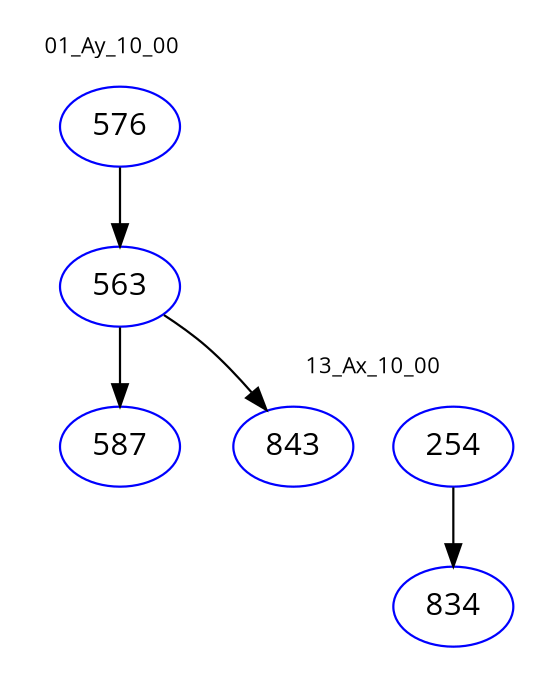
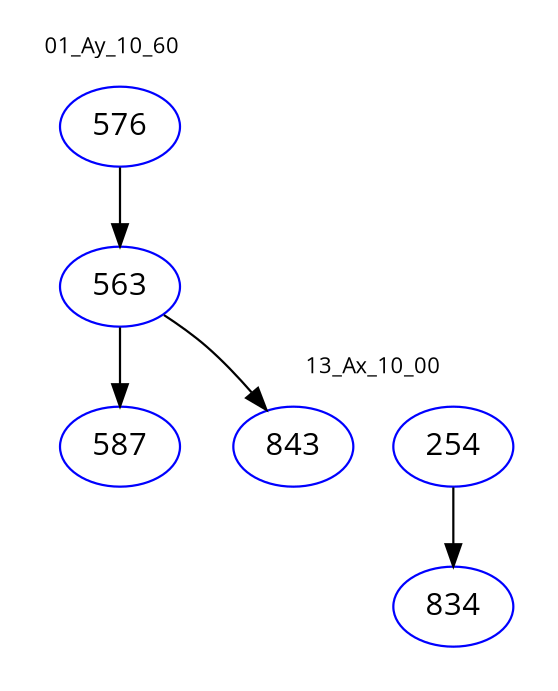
cluster "01_Ay_10_00": label "01_Ay_10_00" -> "01_Ay_10_60"
